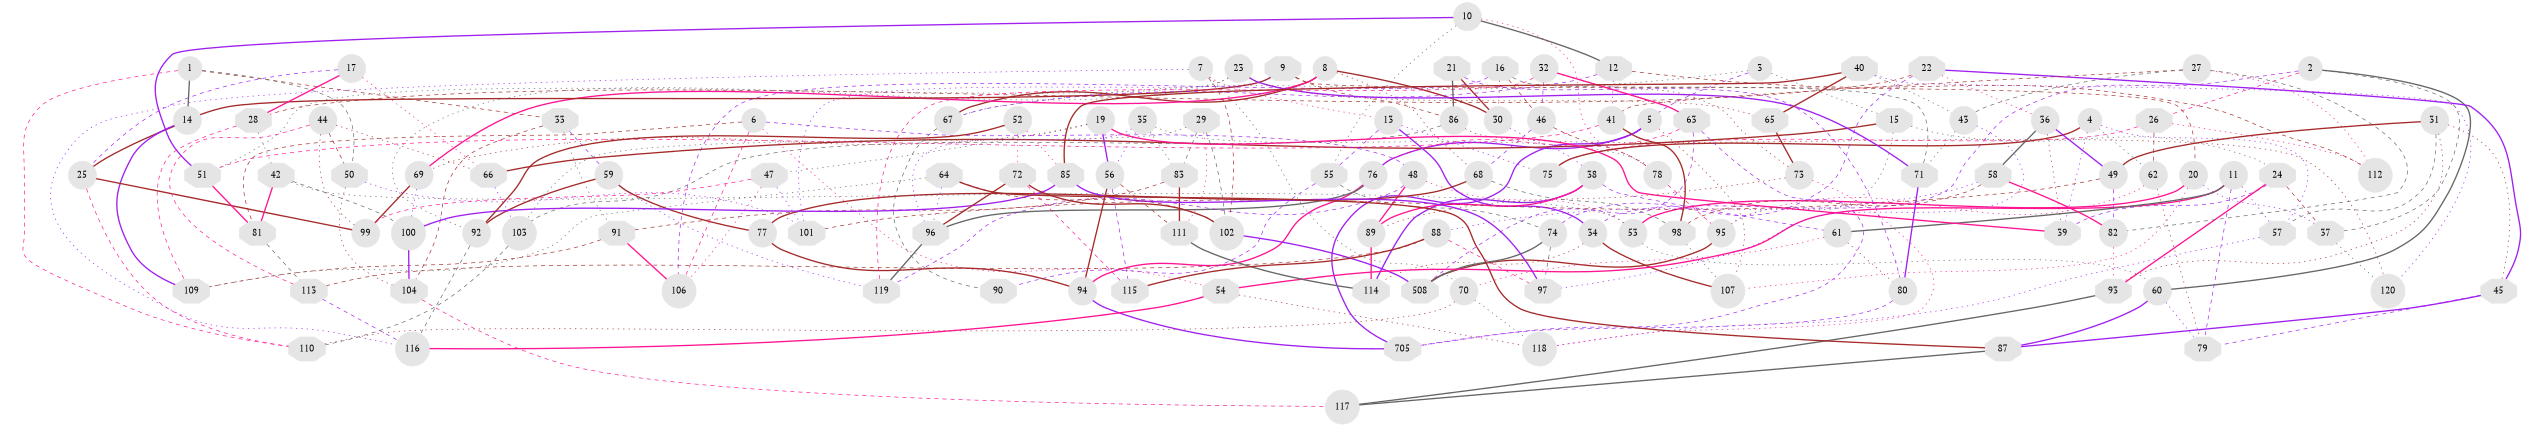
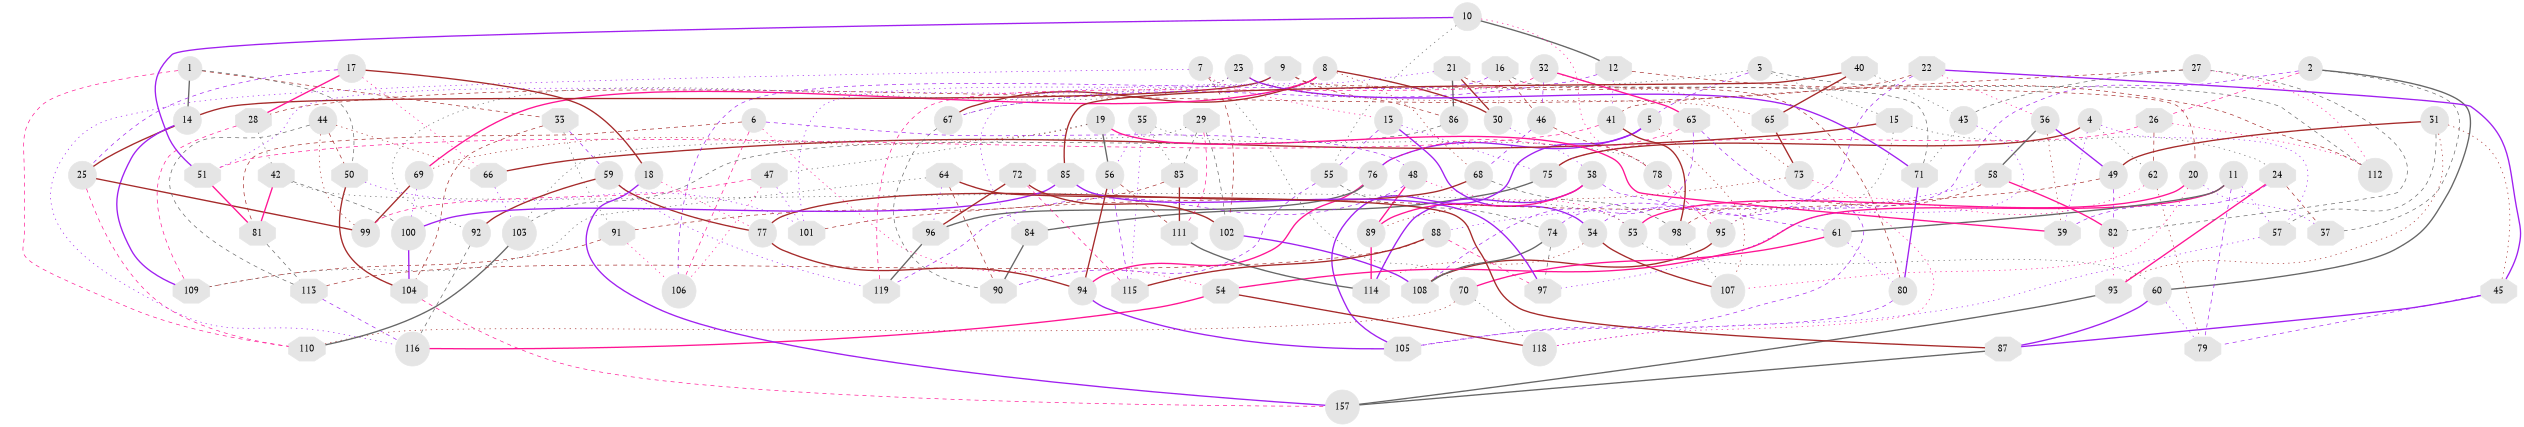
edge "23" -- "51": color gray40 -> purple
edge "3" -- "112": added
edge "21" -- "80": color purple -> brown
node "52": removed
edge "35" -- "96": now "35" -- "115"
edge "19" -- "56": color purple -> gray40
node "18": added
edge "29" -- "111": style dotted -> dashed
edge "44" -- "113": color deeppink -> gray40
edge "64" -- "102": now "64" -- "90"
node "84": added
edge "50" -- "104": style dotted -> bold
edge "61" -- "80": color brown -> purple
edge "91" -- "106": style bold -> dotted
edge "61" -- "70": style dotted -> bold
node "508": label "508" -> "108"
node "120": removed
edge "103" -- "110": style dashed -> bold
edge "54" -- "118": style dotted -> bold
node "705": label "705" -> "105"
node "117": label "117" -> "157"
